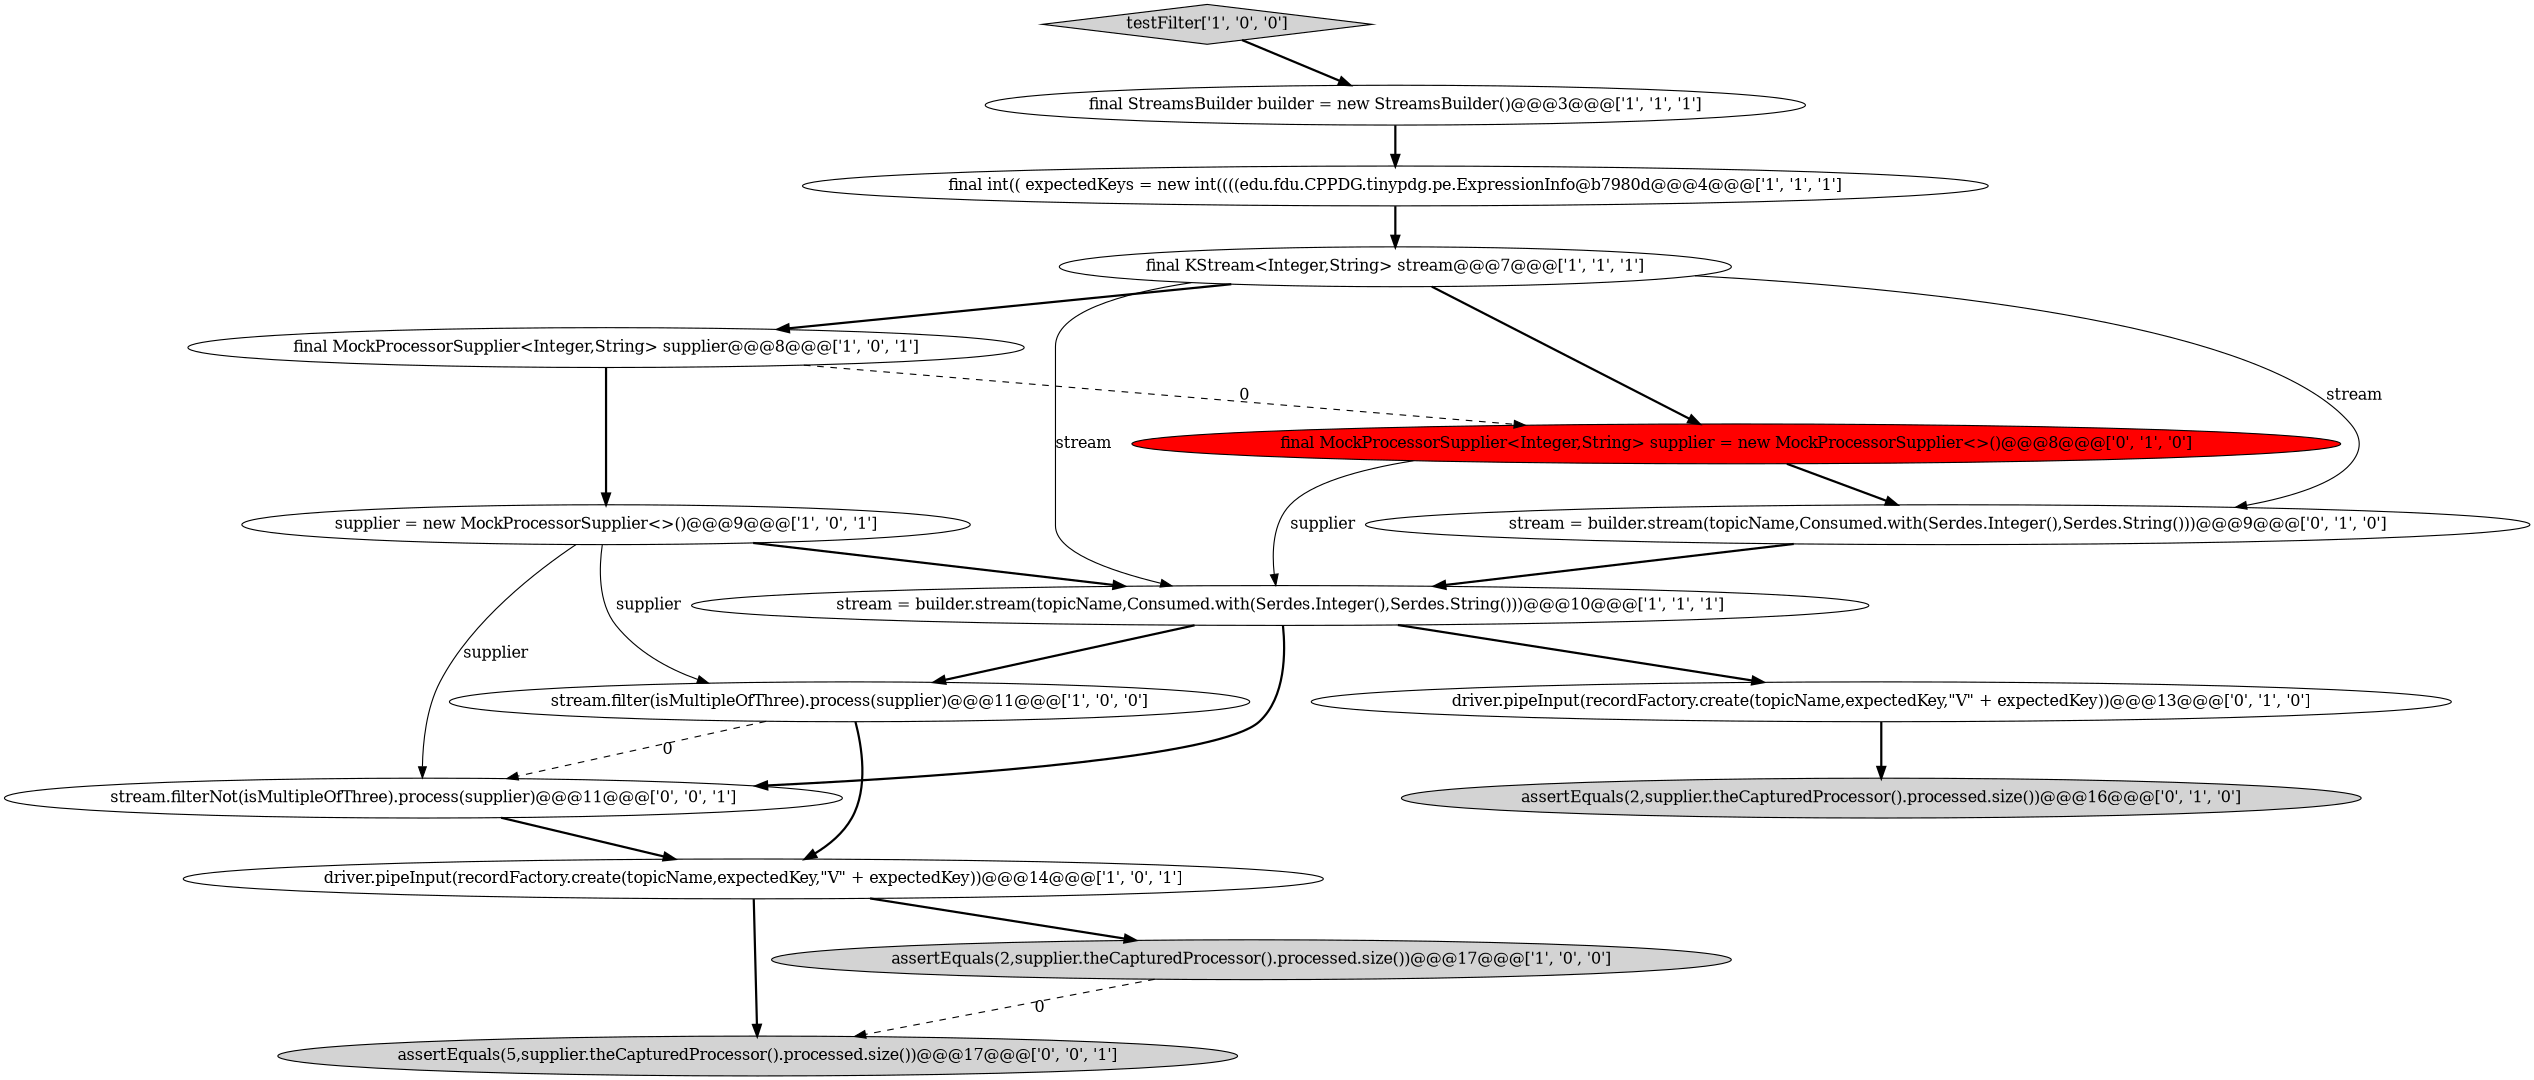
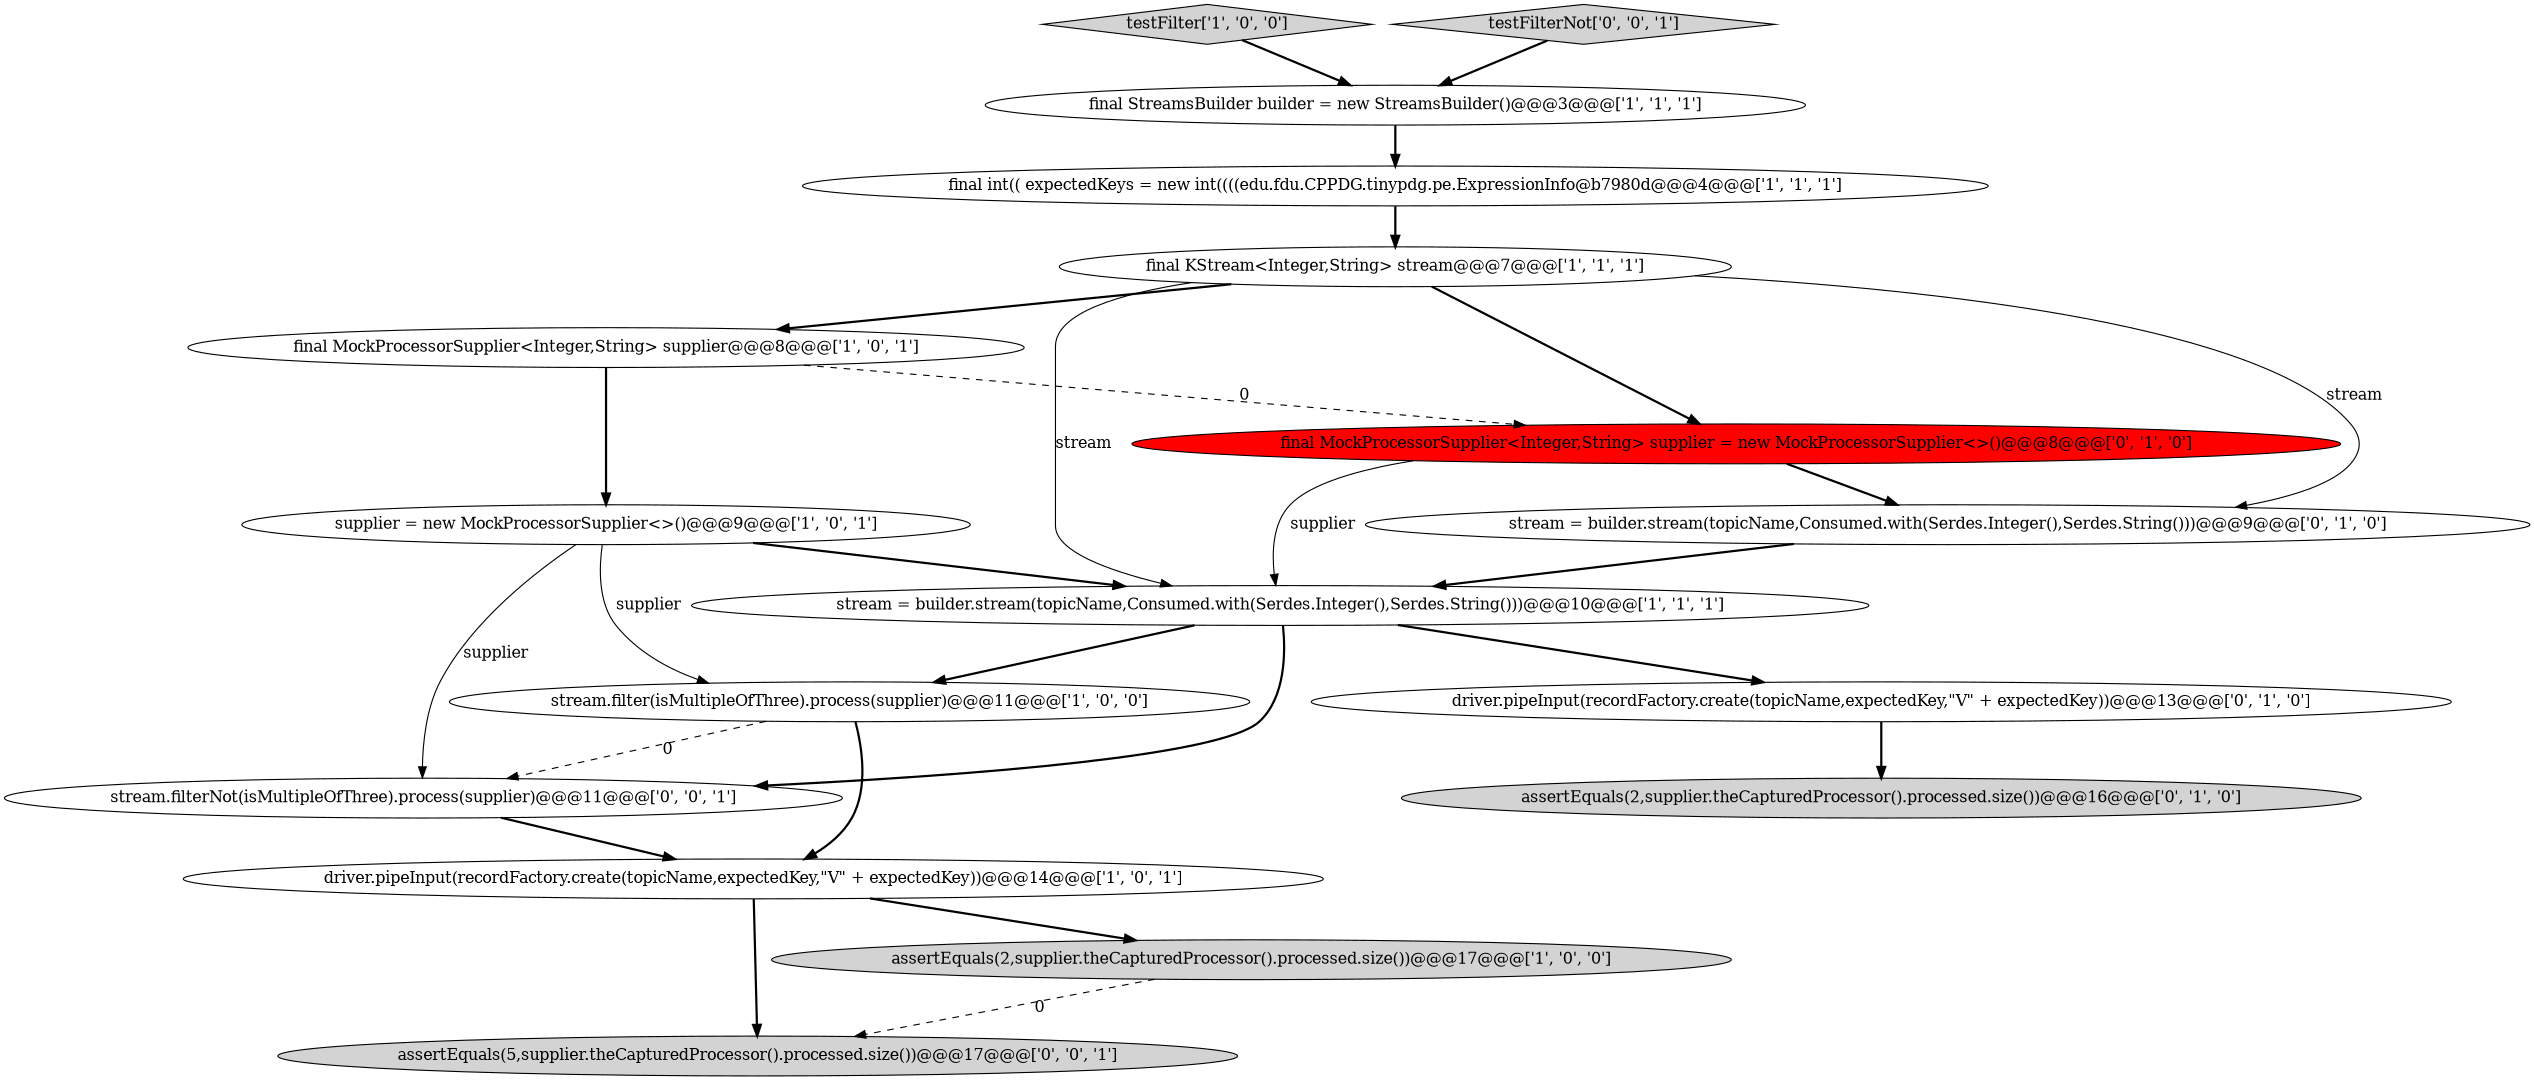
node "testFilterNot['0', '0', '1']": added
